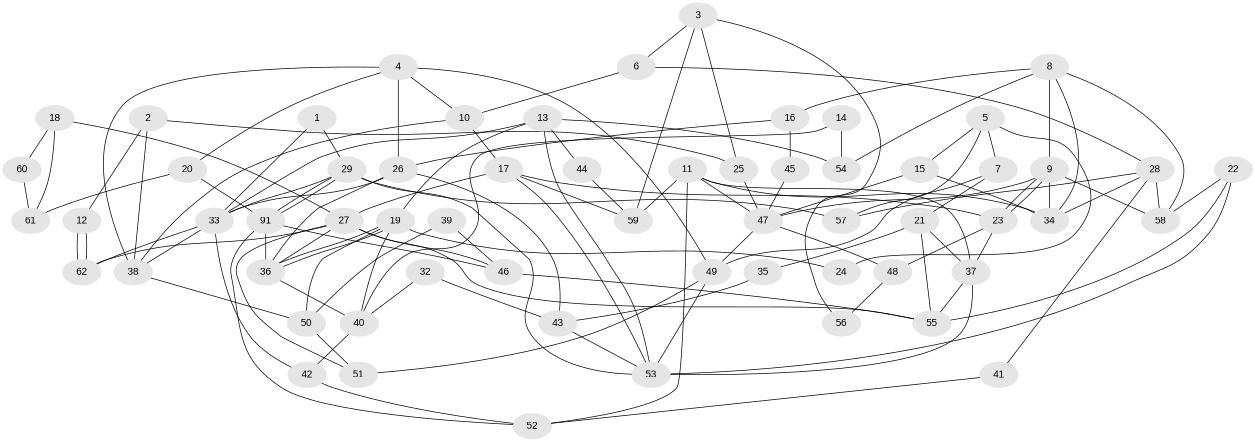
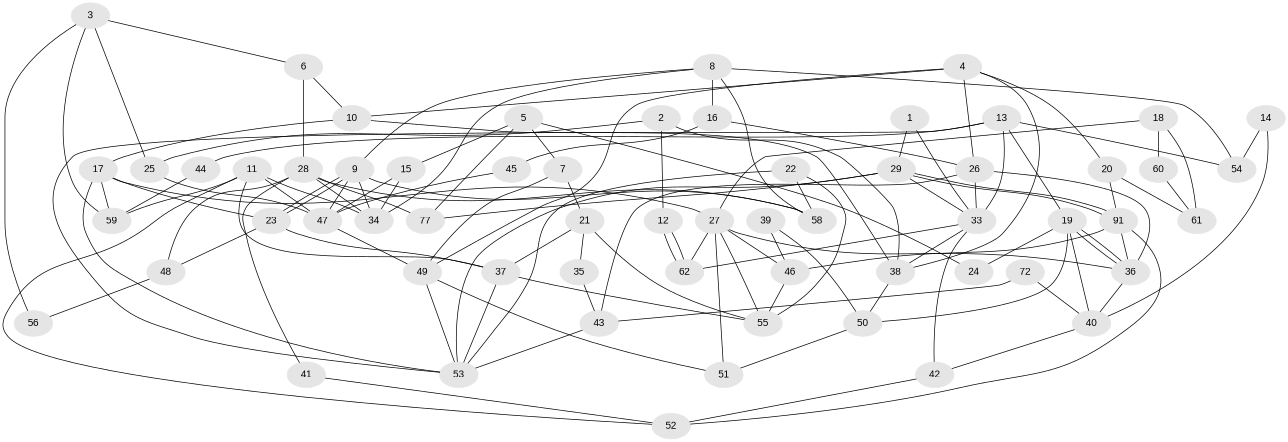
node "57": label "57" -> "77"
edge "47" -- "48": now "28" -- "48"
node "32": label "32" -> "72"
